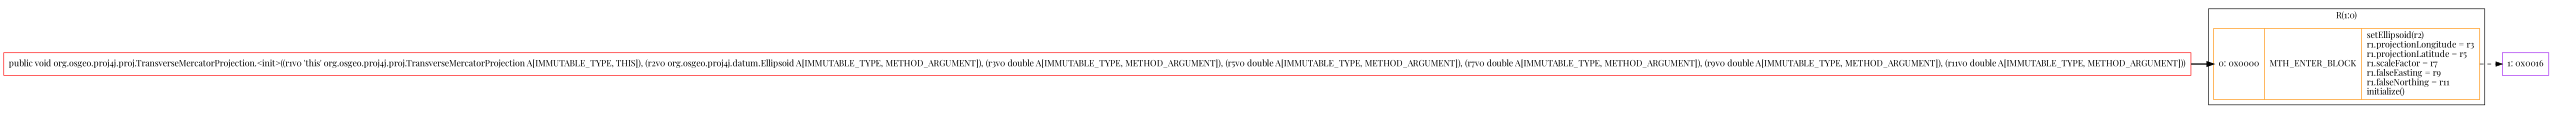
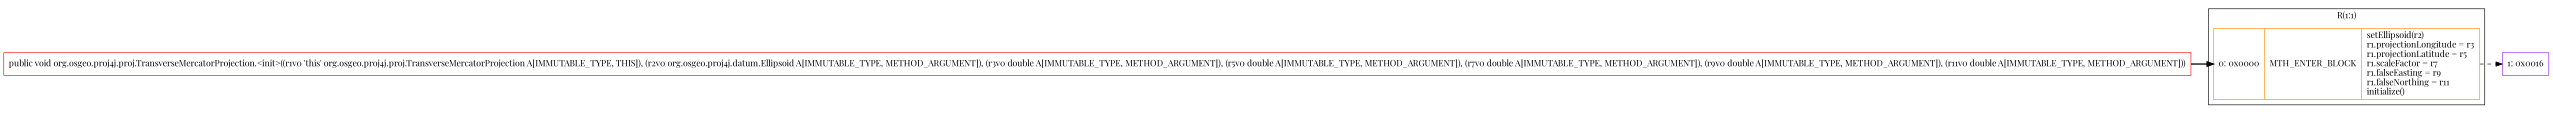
cluster "R(1:0)": label "R(1:0)" -> "R(1:1)"
